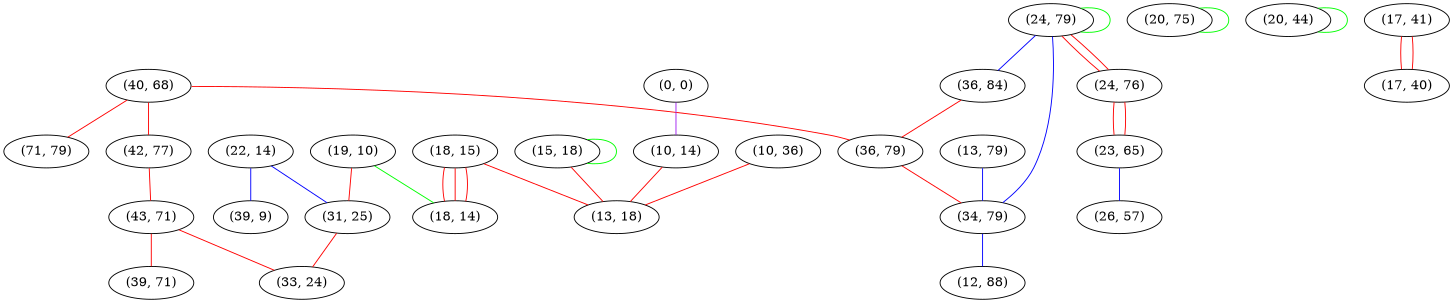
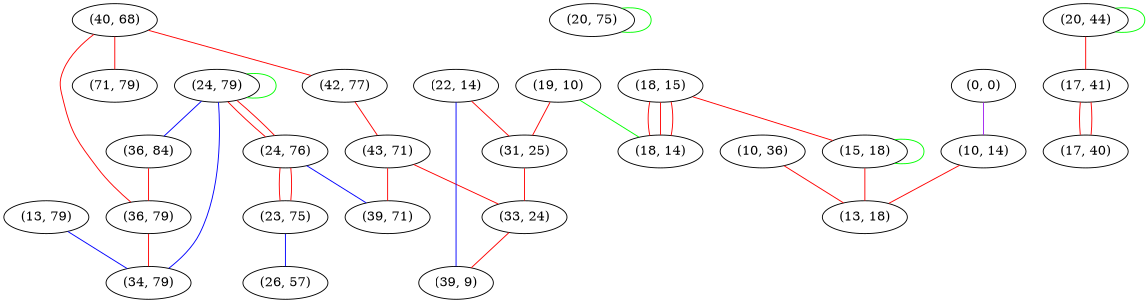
edge "(20, 44)" -- "(17, 41)": added
node "(23, 65)": label "(23, 65)" -> "(23, 75)"
edge "(22, 14)" -- "(31, 25)": color blue -> red
edge "(24, 76)" -- "(39, 71)": added
edge "(18, 15)" -- "(13, 18)": now "(18, 15)" -- "(15, 18)"
edge "(33, 24)" -- "(39, 9)": added
node "(12, 88)": removed
